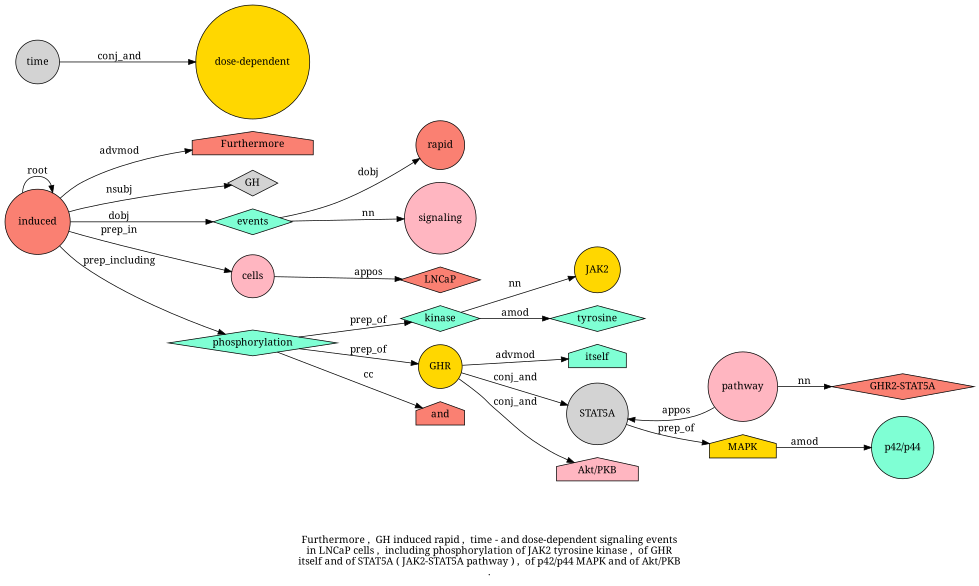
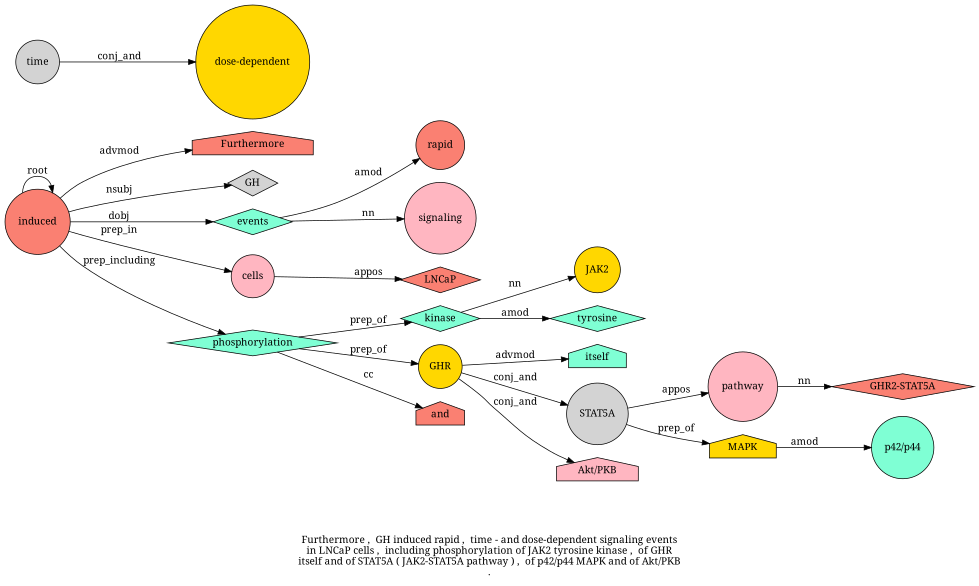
edge "events" -> "rapid": label "dobj" -> "amod"
edge "pathway" -> "STAT5A": reversed
